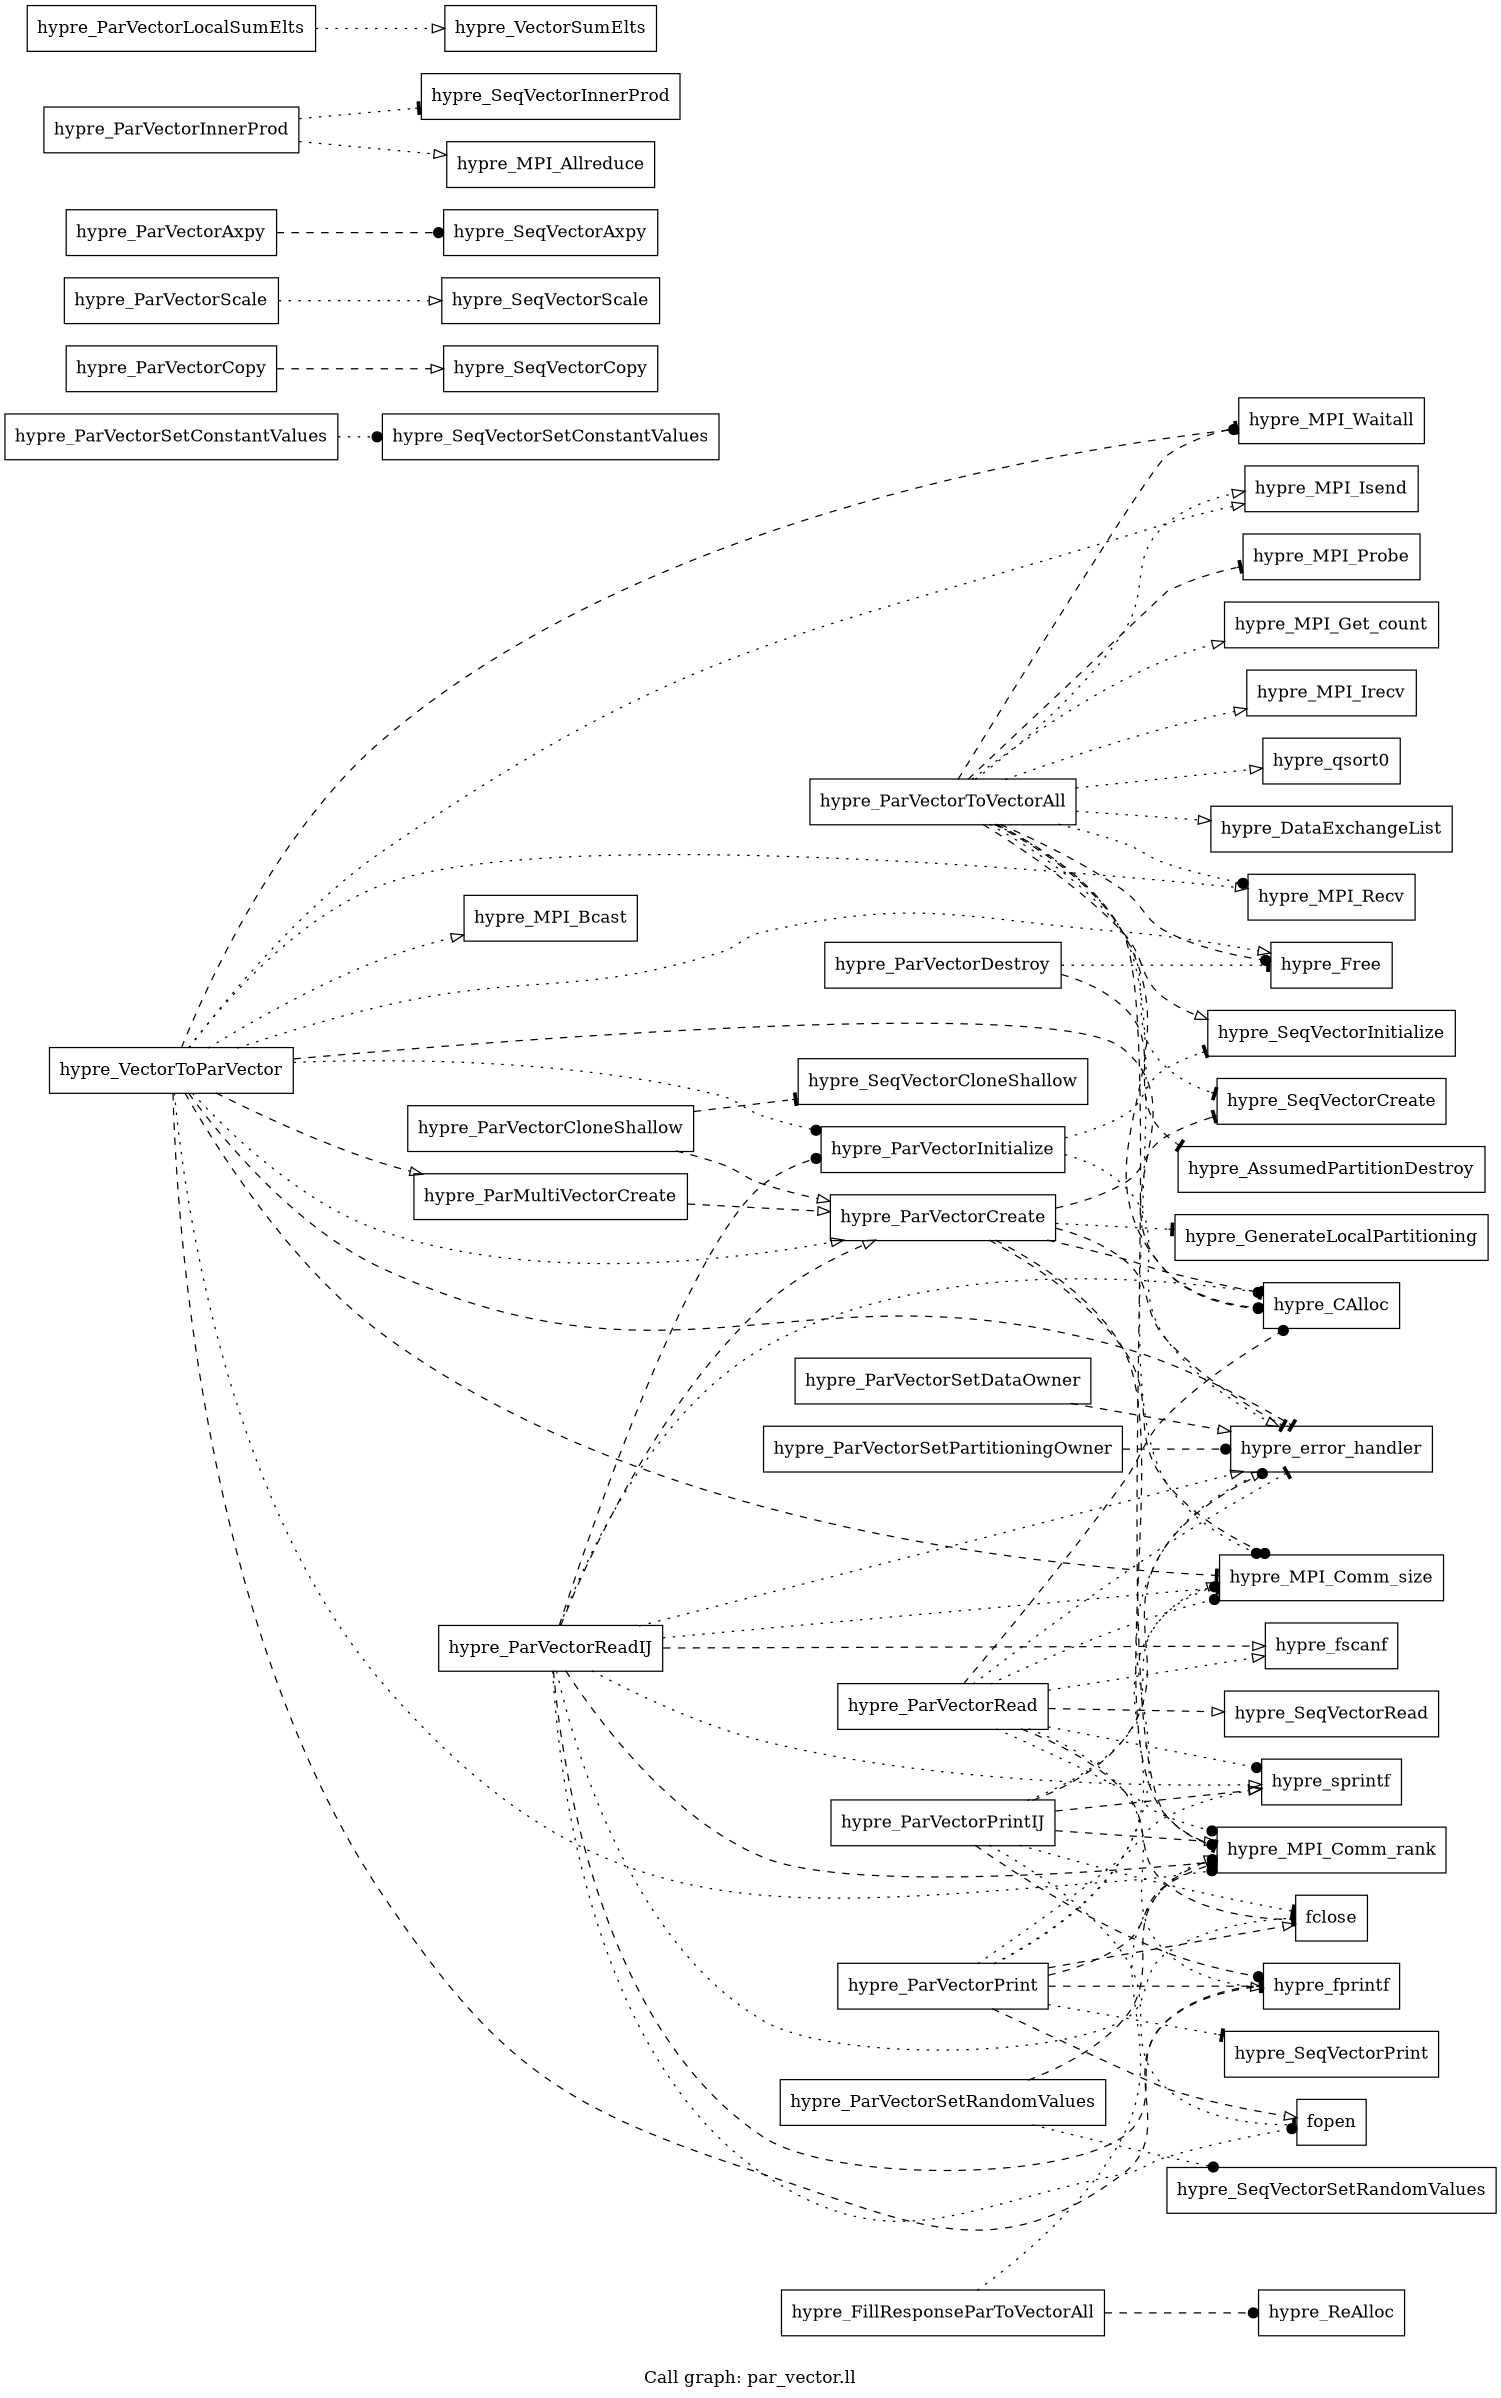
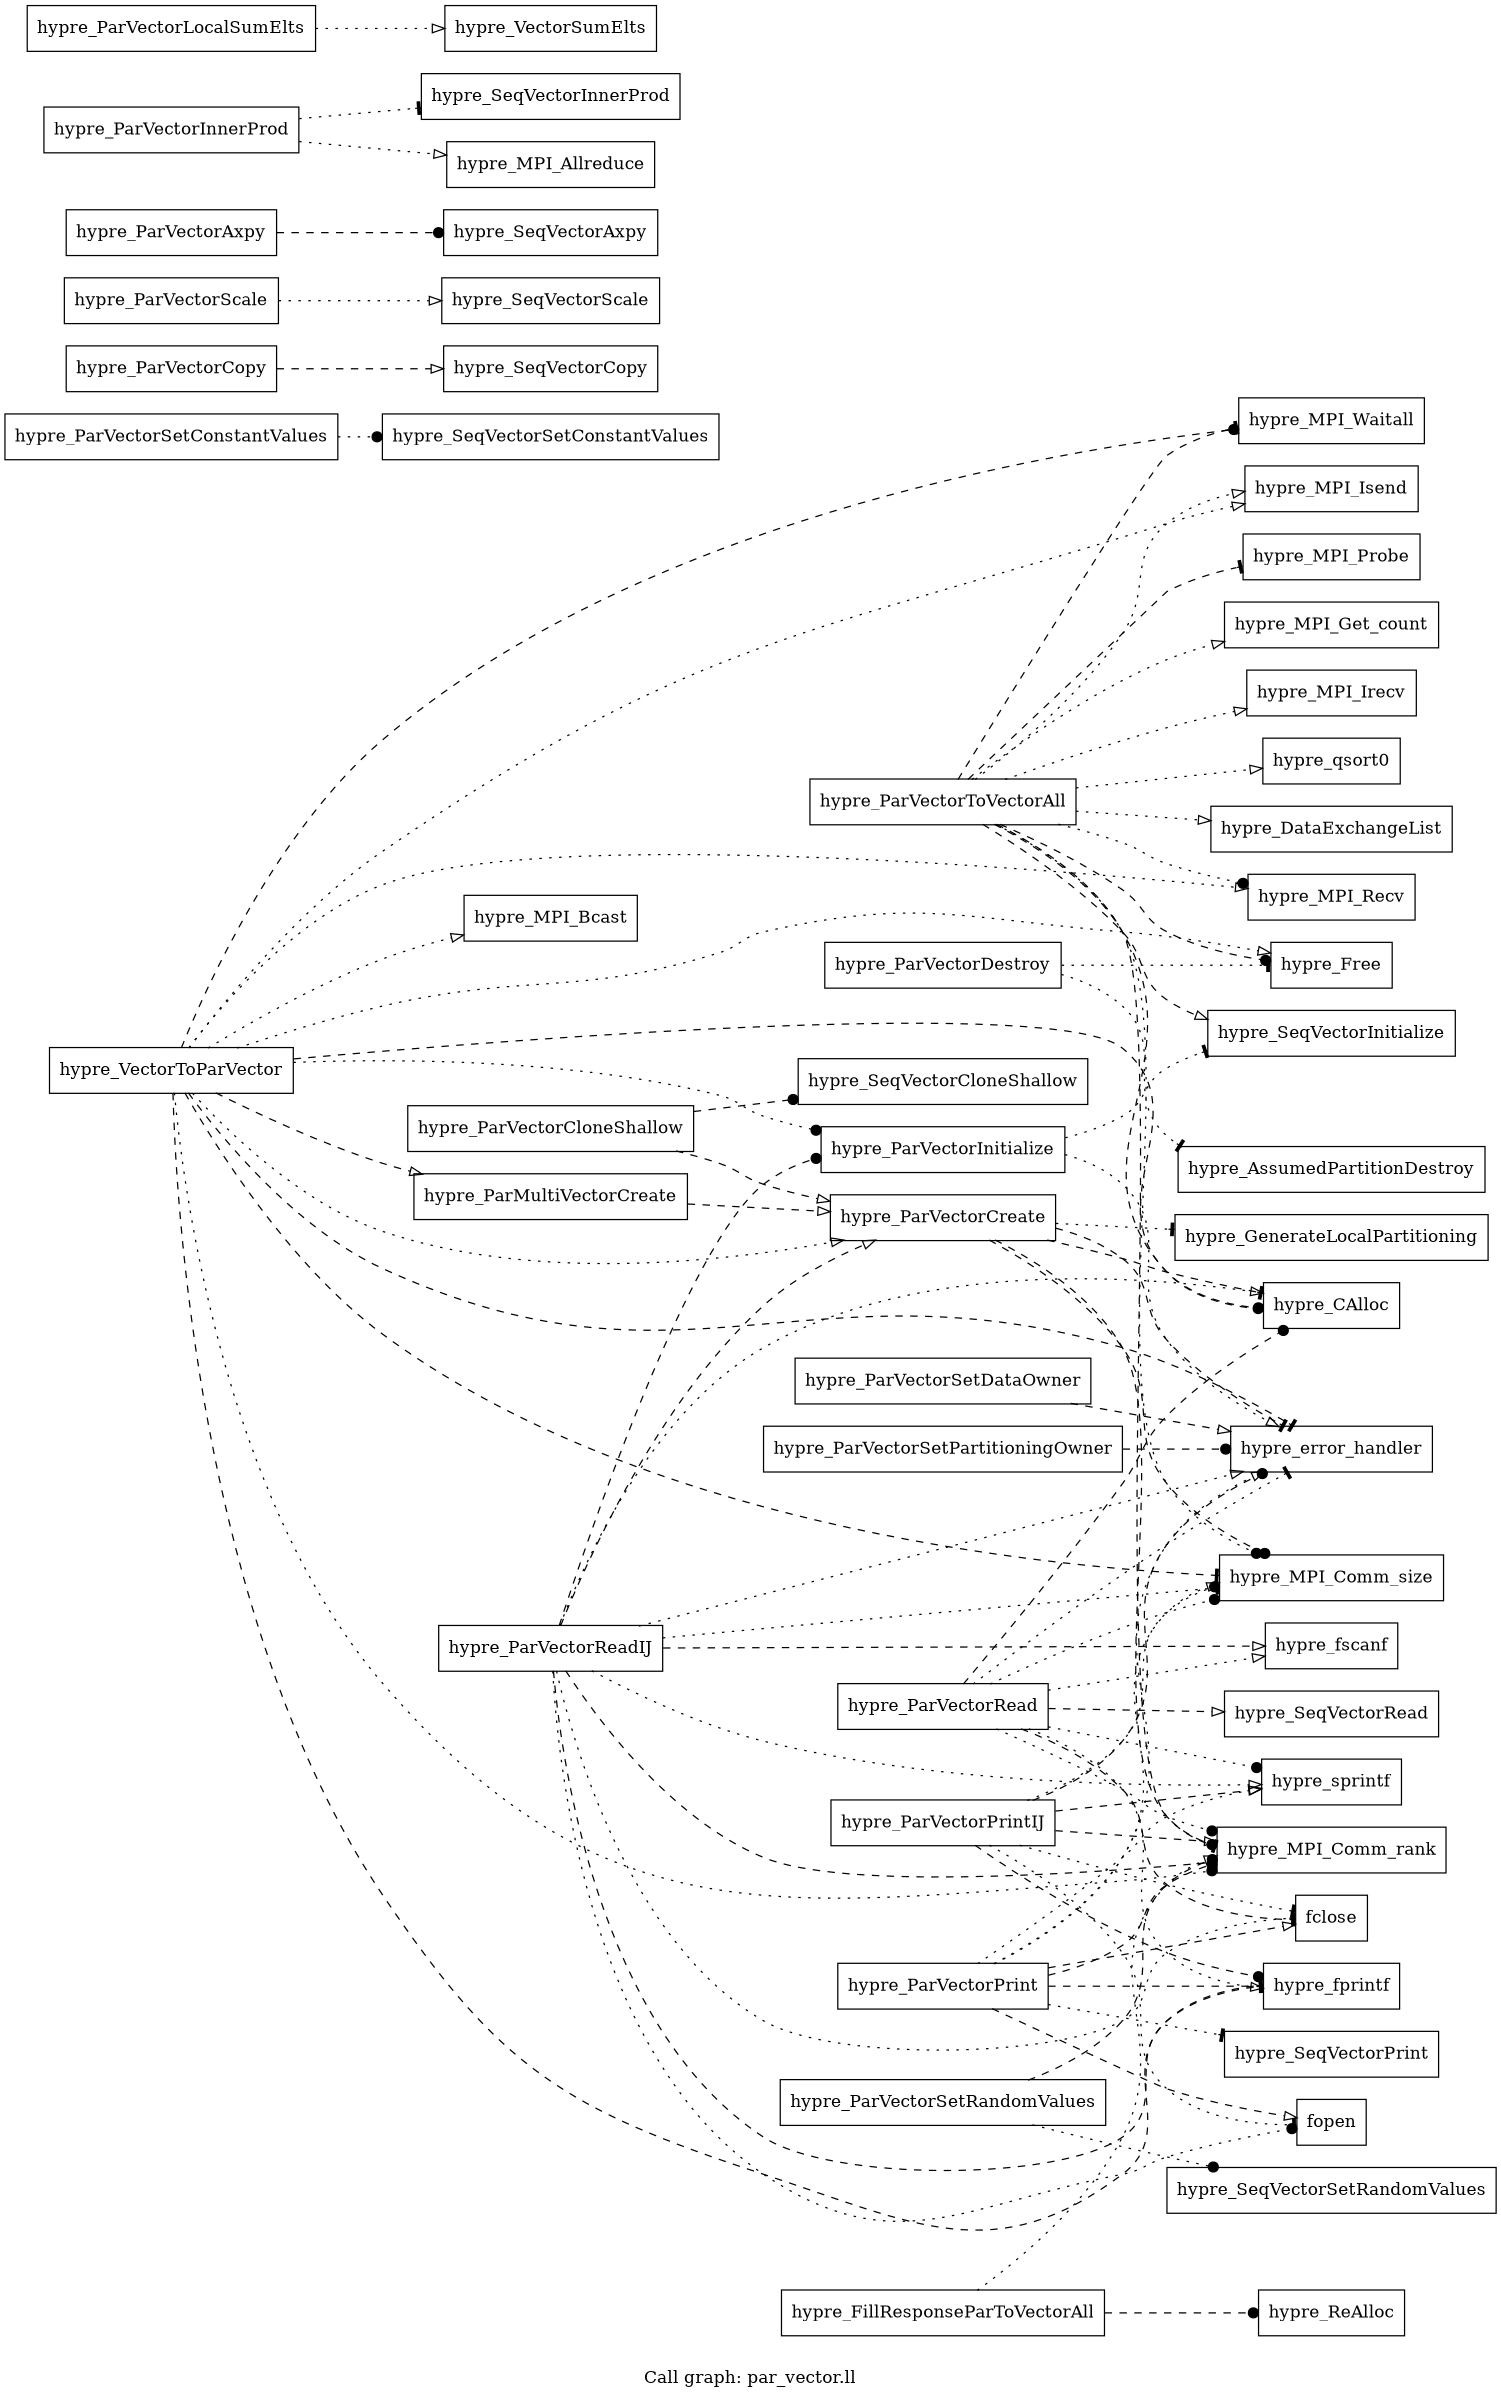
edge "hypre_ParVectorDestroy" -> "hypre_AssumedPartitionDestroy": style dashed -> dotted
node "hypre_SeqVectorCreate": removed
edge "hypre_ParVectorCloneShallow" -> "hypre_SeqVectorCloneShallow": arrowhead tee -> dot
edge "hypre_ParVectorReadIJ" -> "hypre_CAlloc": arrowhead dot -> onormal
